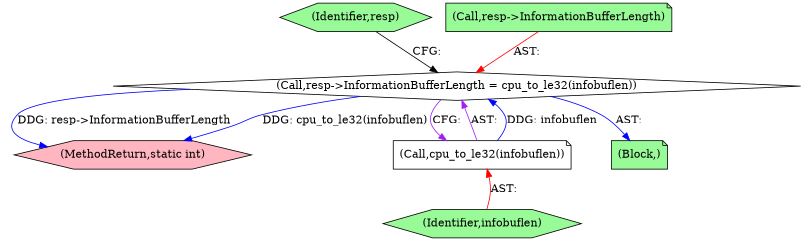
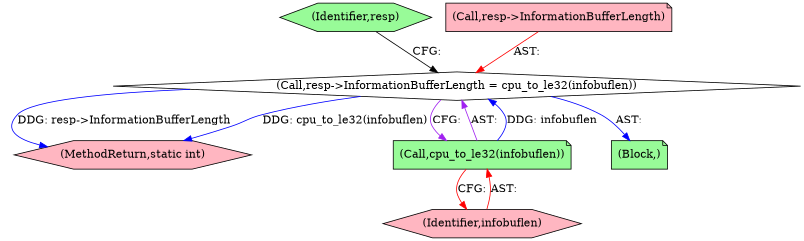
node "(Call,resp->InformationBufferLength)": fillcolor palegreen -> lightpink
node "(Call,cpu_to_le32(infobuflen))": fillcolor white -> palegreen
edge "(Call,cpu_to_le32(infobuflen))" -> "(Identifier,infobuflen)": added, label "CFG:"
node "(Identifier,infobuflen)": fillcolor palegreen -> lightpink
